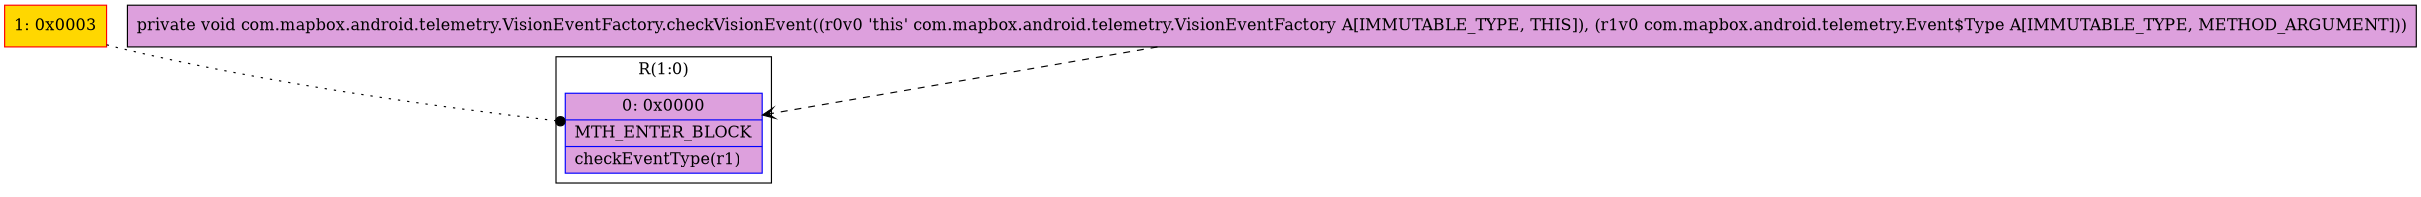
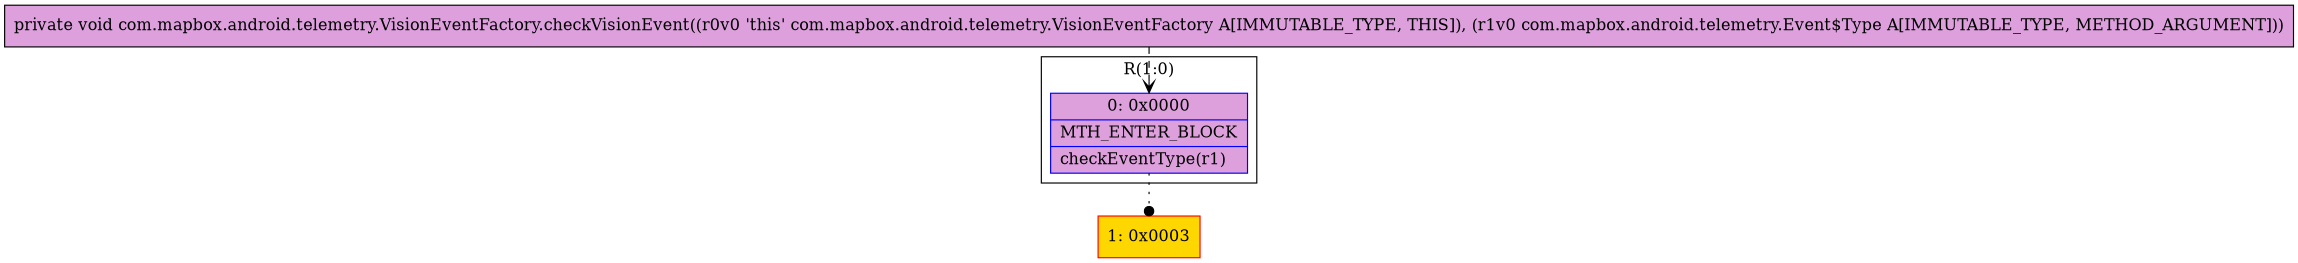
edge "1: 0x0003" -> "0: 0x0000": reversed
